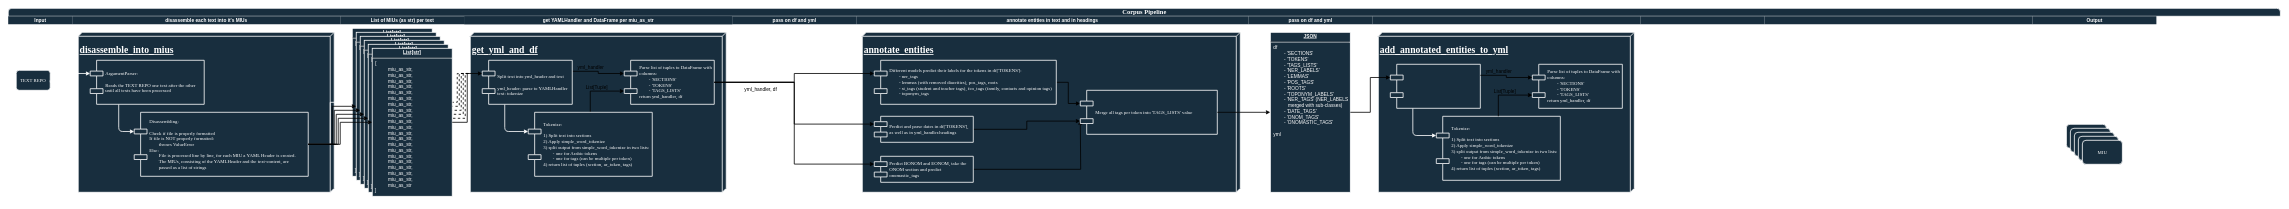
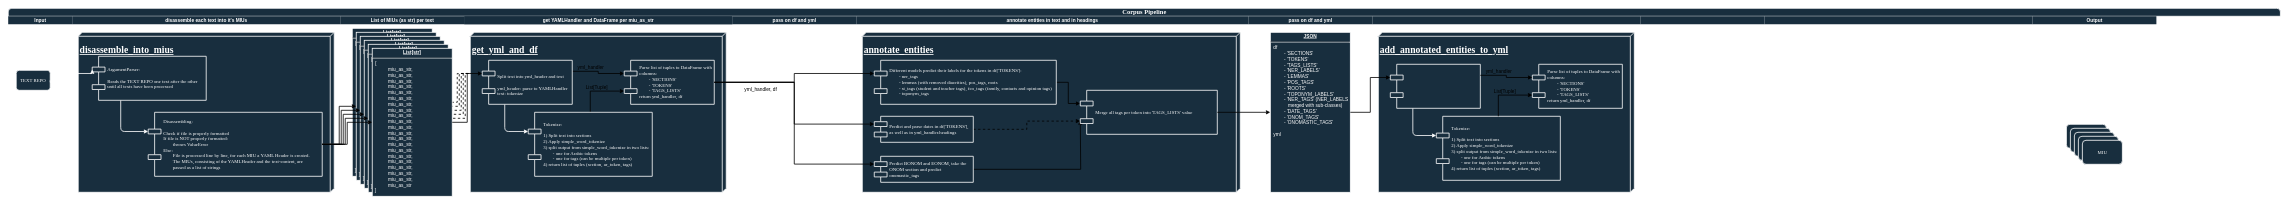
node "ArgumentParser: Reads the TEXT REPO one text after the other until all texts have been processed": moved (147, 82) -> (149, 78)
edge "Predict and parse dates in df['TOKENS'], as well as in yml_handler.headings" -> "Merge all tags per token into 'TAGS_LISTS' value": style solid -> dashed
node "Disassembling: Check if file is properly formatted If file is NOT properly formatted: throws ValueError Else: File is processed line by line, for each MIU a YAML Header is created. The MIUs, consisting of the YAMLHeader and the text-content, are passed as a list of strings": moved (221, 144) -> (235, 144)
